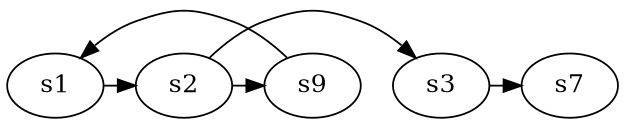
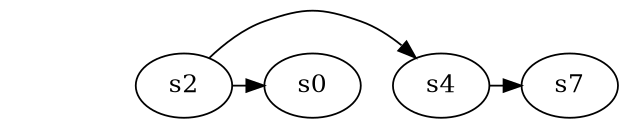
node "s1": removed
node "s9": label "s9" -> "s0"
node "s3": label "s3" -> "s4"
